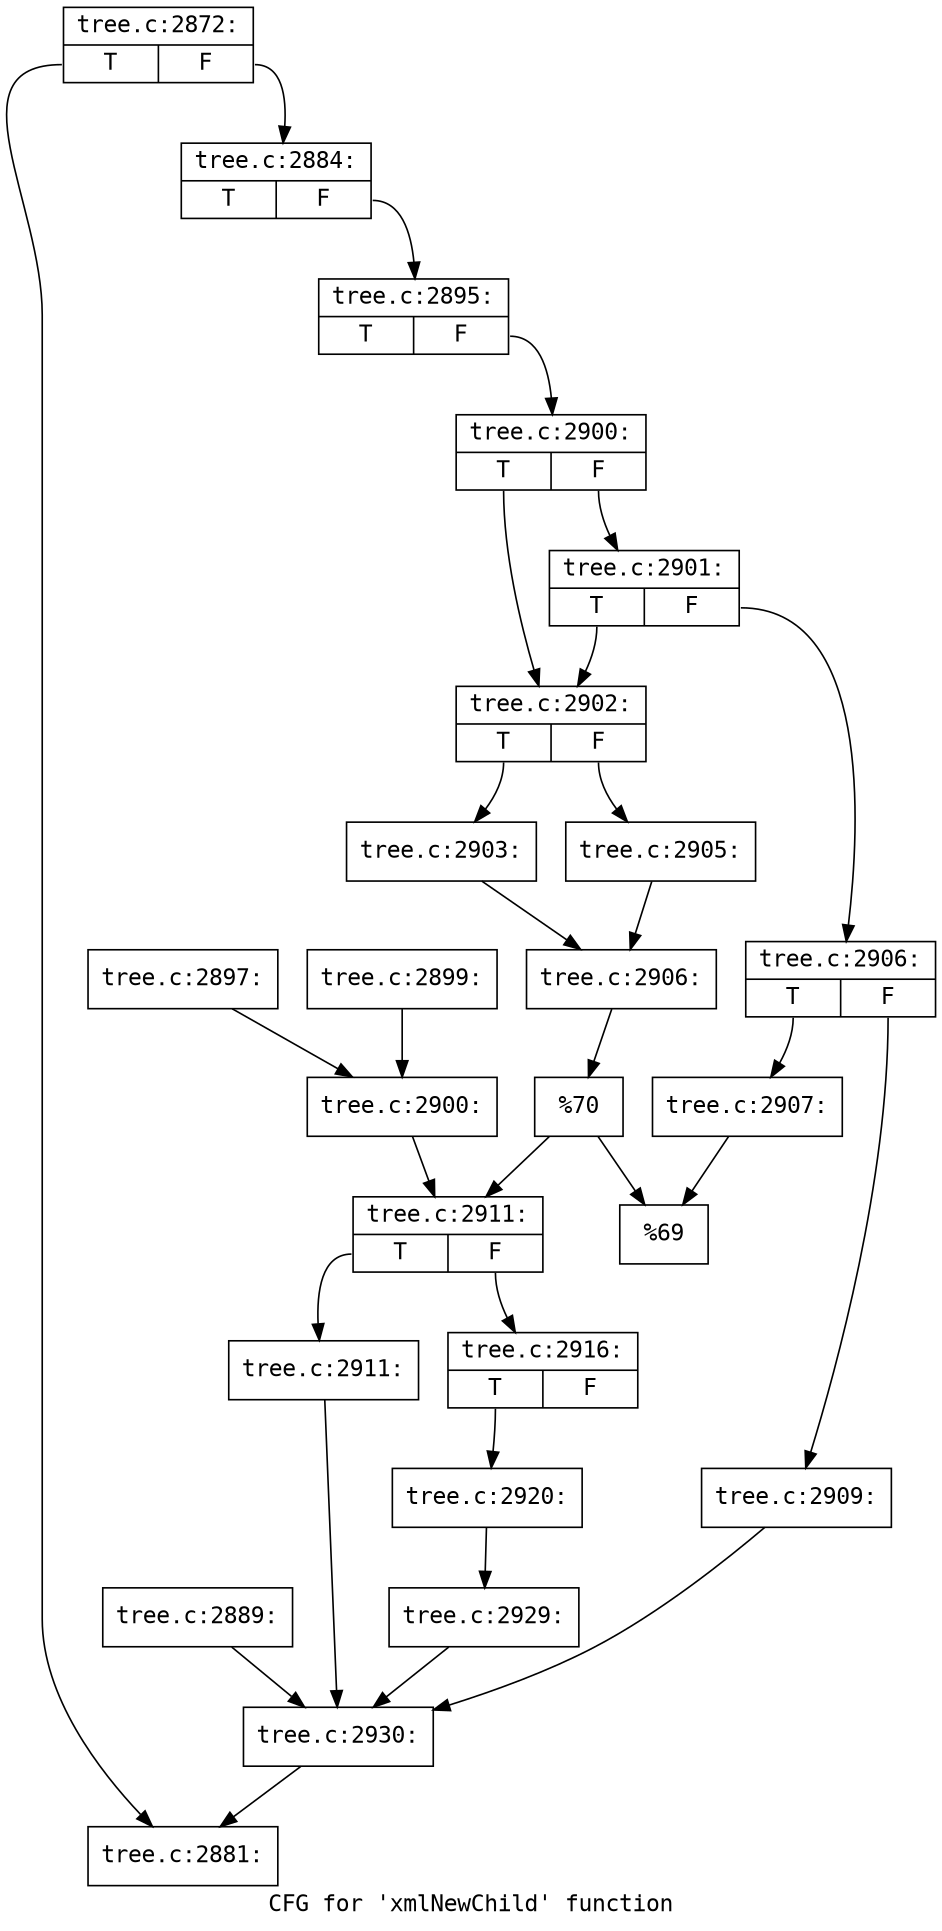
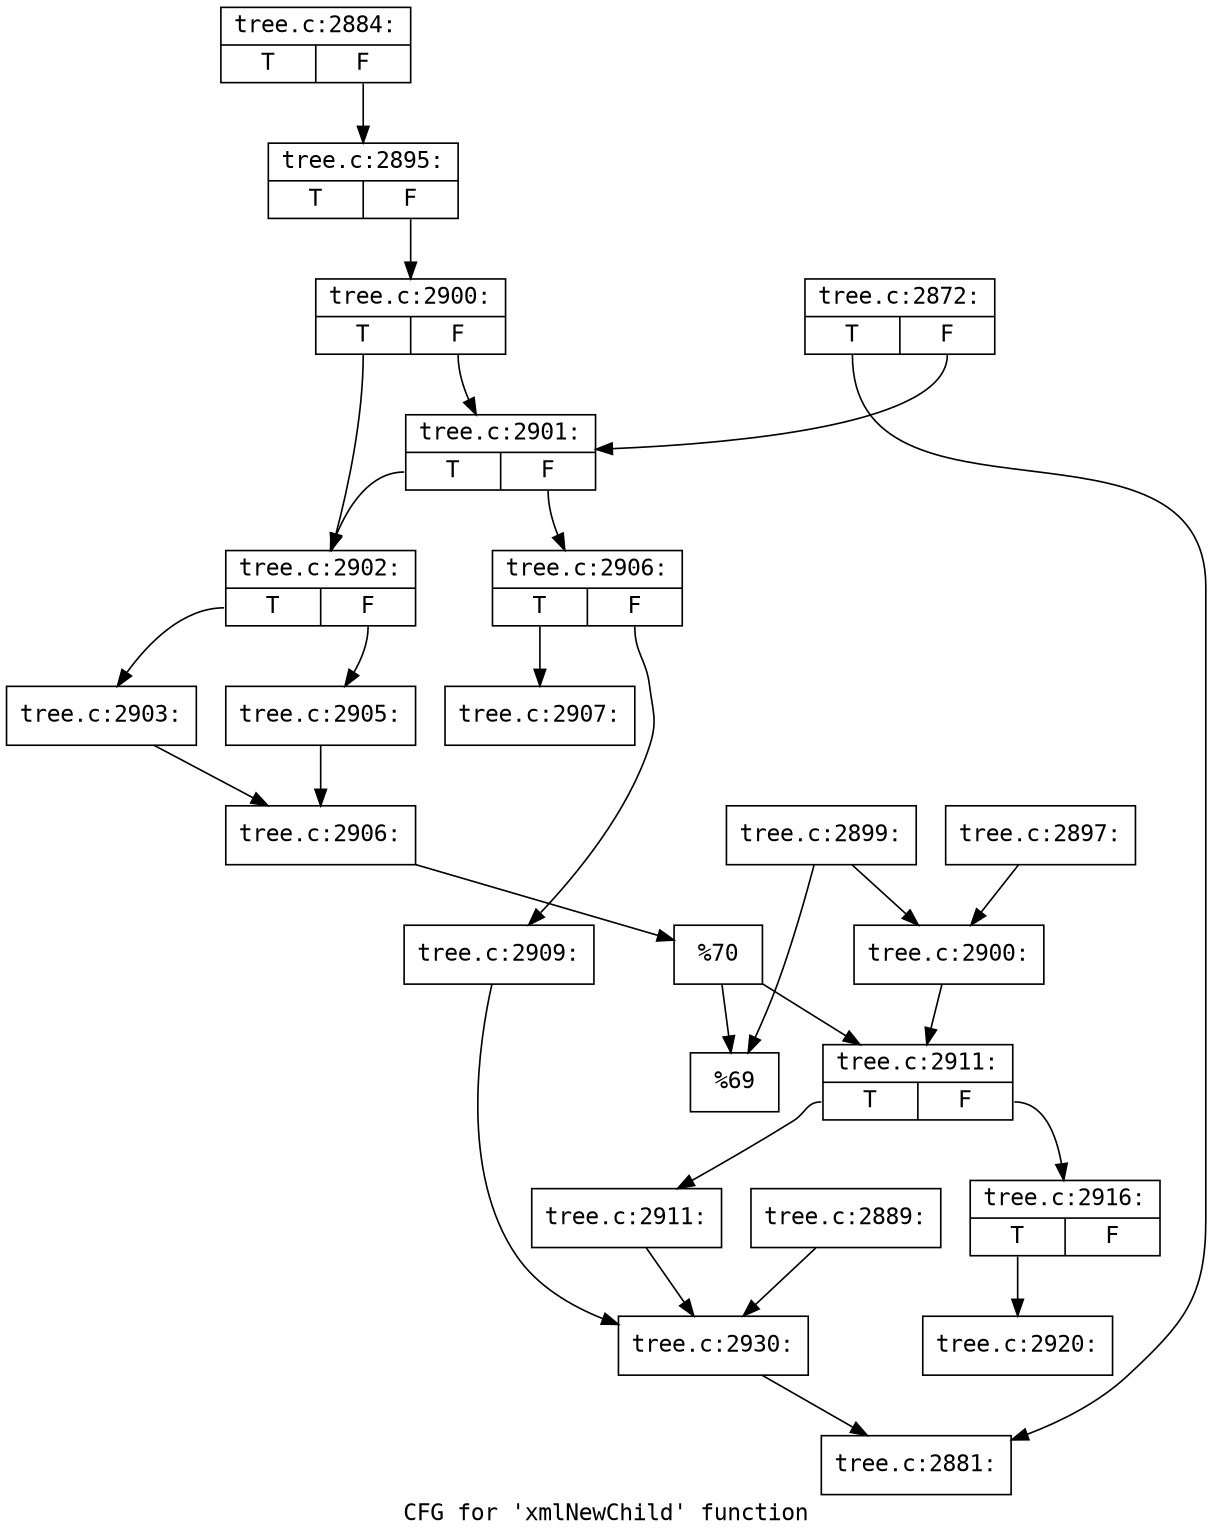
edge "tree.c:2872:" -> "tree.c:2884:": now "tree.c:2872:" -> "tree.c:2901:"
edge "tree.c:2907:" -> "%69": now "tree.c:2899:" -> "%69"
node "tree.c:2929:": removed
